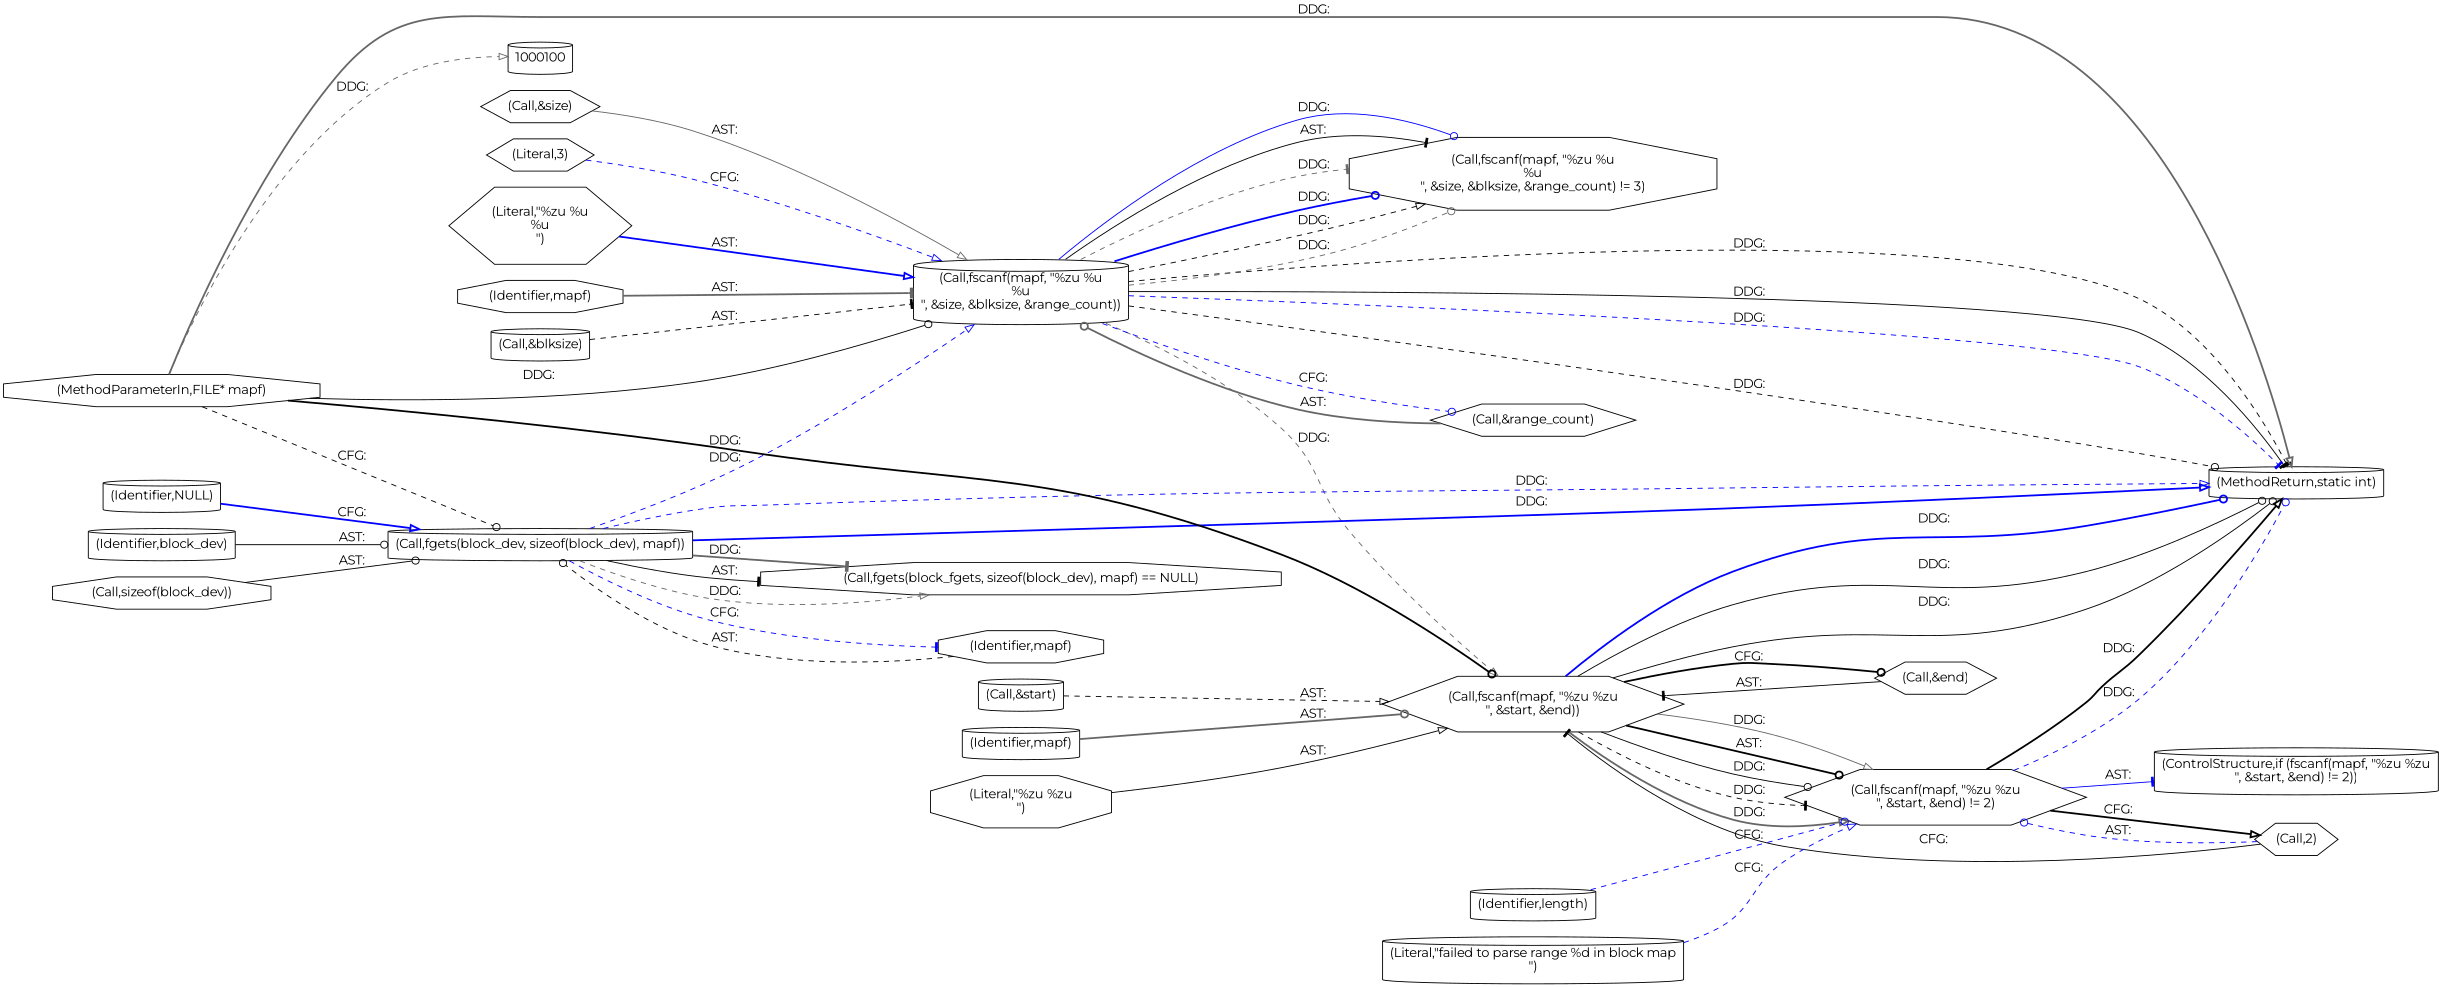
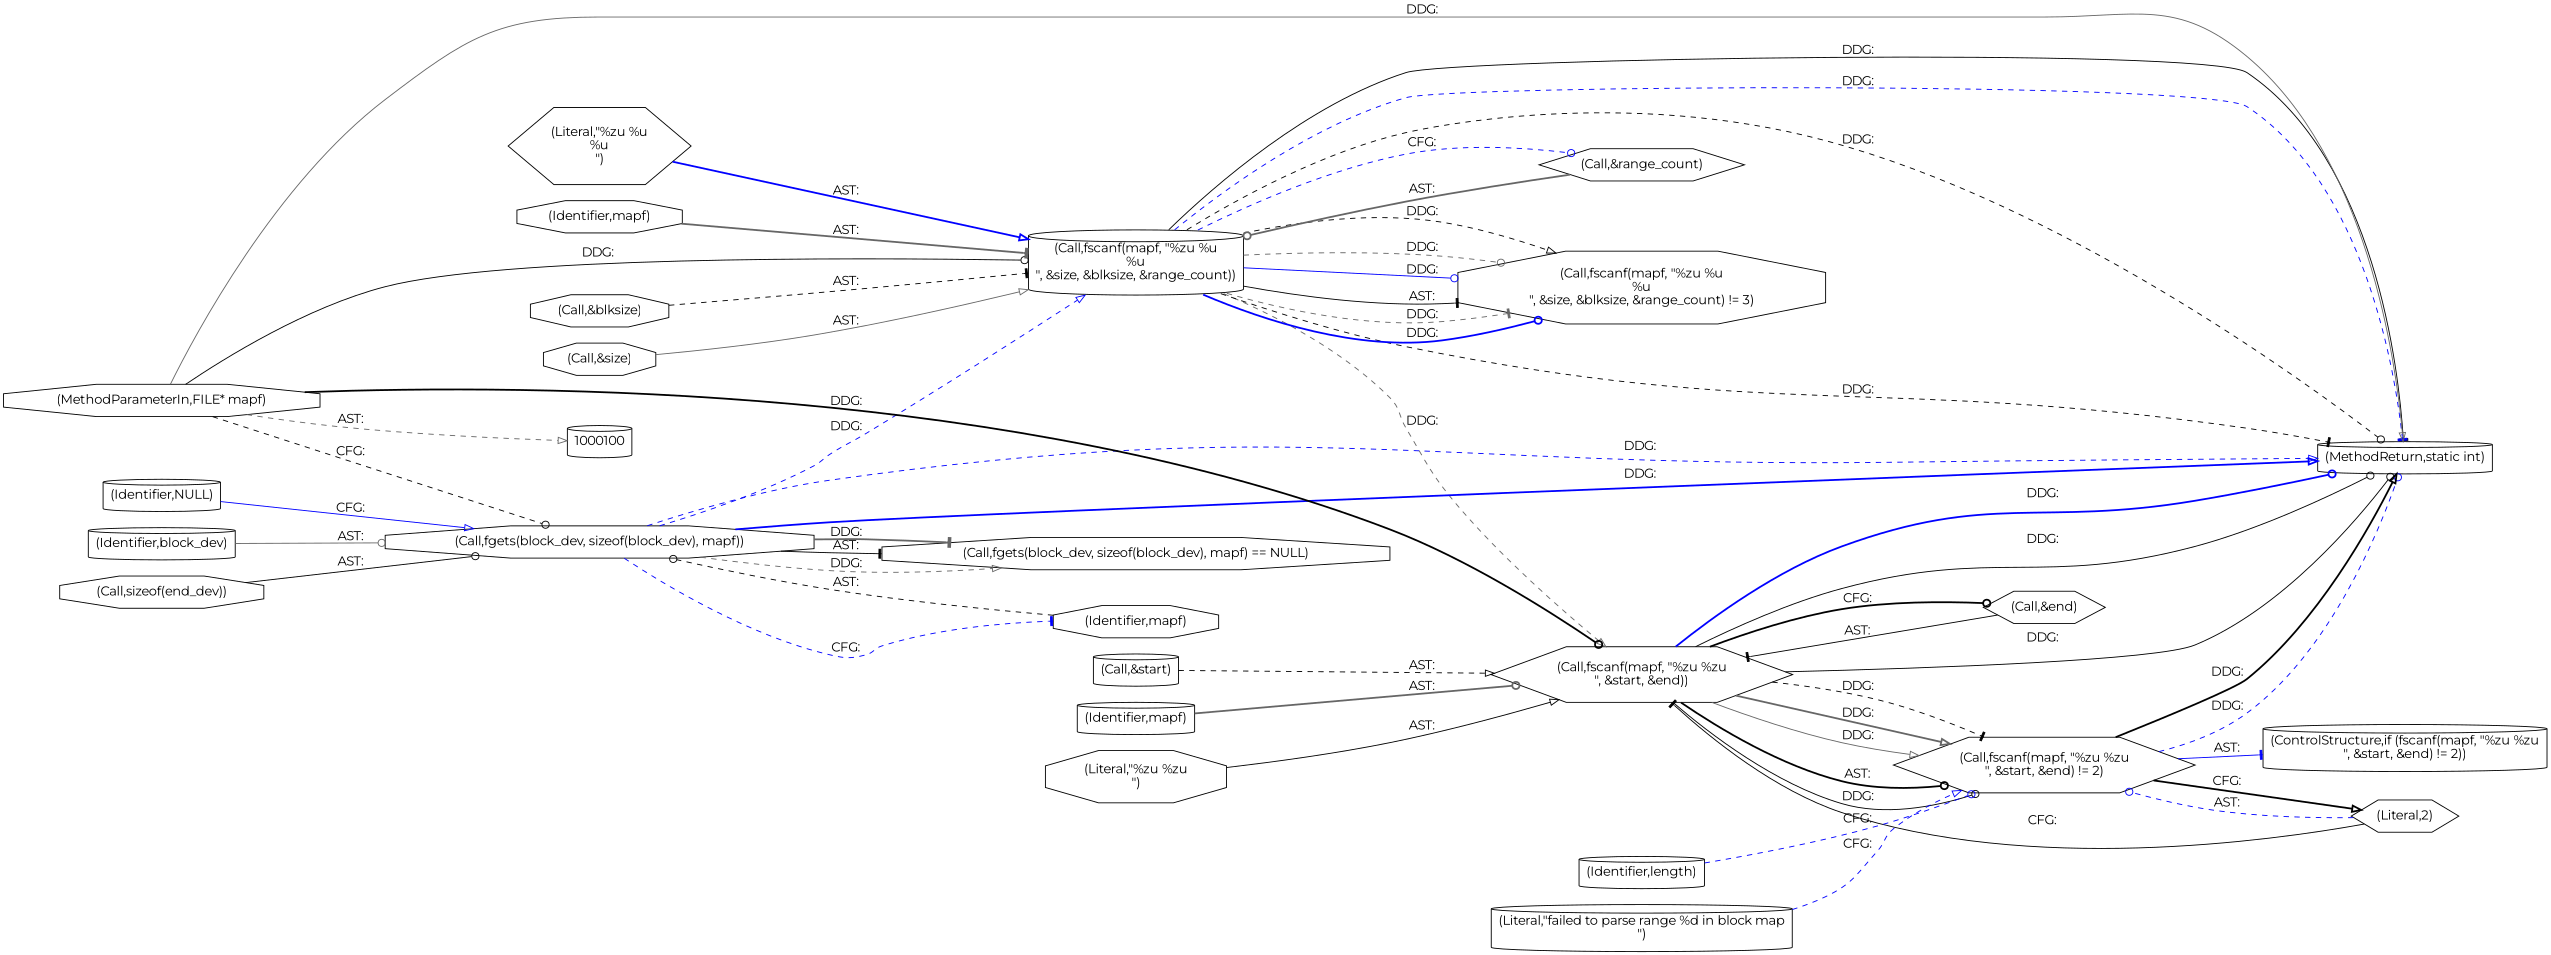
edge "(MethodParameterIn,FILE* mapf)" -> "(MethodReturn,static int)": style bold -> solid
edge "(MethodParameterIn,FILE* mapf)" -> "1000100": label "DDG: " -> "AST: "
node "(Call,&size)": shape hexagon -> octagon
node "(Literal,3)": removed
node "(Call,&blksize)": shape cylinder -> octagon
edge "(Identifier,NULL)" -> "(Call,fgets(block_dev, sizeof(block_dev), mapf))": style bold -> solid
edge "(Identifier,block_dev)" -> "(Call,fgets(block_dev, sizeof(block_dev), mapf))": color black -> gray40
node "(Call,fgets(block_dev, sizeof(block_dev), mapf))": shape cylinder -> octagon
node "(Call,fgets(block_fgets, sizeof(block_dev), mapf) == NULL)": label "(Call,fgets(block_fgets, sizeof(block_dev), mapf) == NULL)" -> "(Call,fgets(block_dev, sizeof(block_dev), mapf) == NULL)"
node "(Call,sizeof(block_dev))": label "(Call,sizeof(block_dev))" -> "(Call,sizeof(end_dev))"
node "(Call,2)": label "(Call,2)" -> "(Literal,2)"
